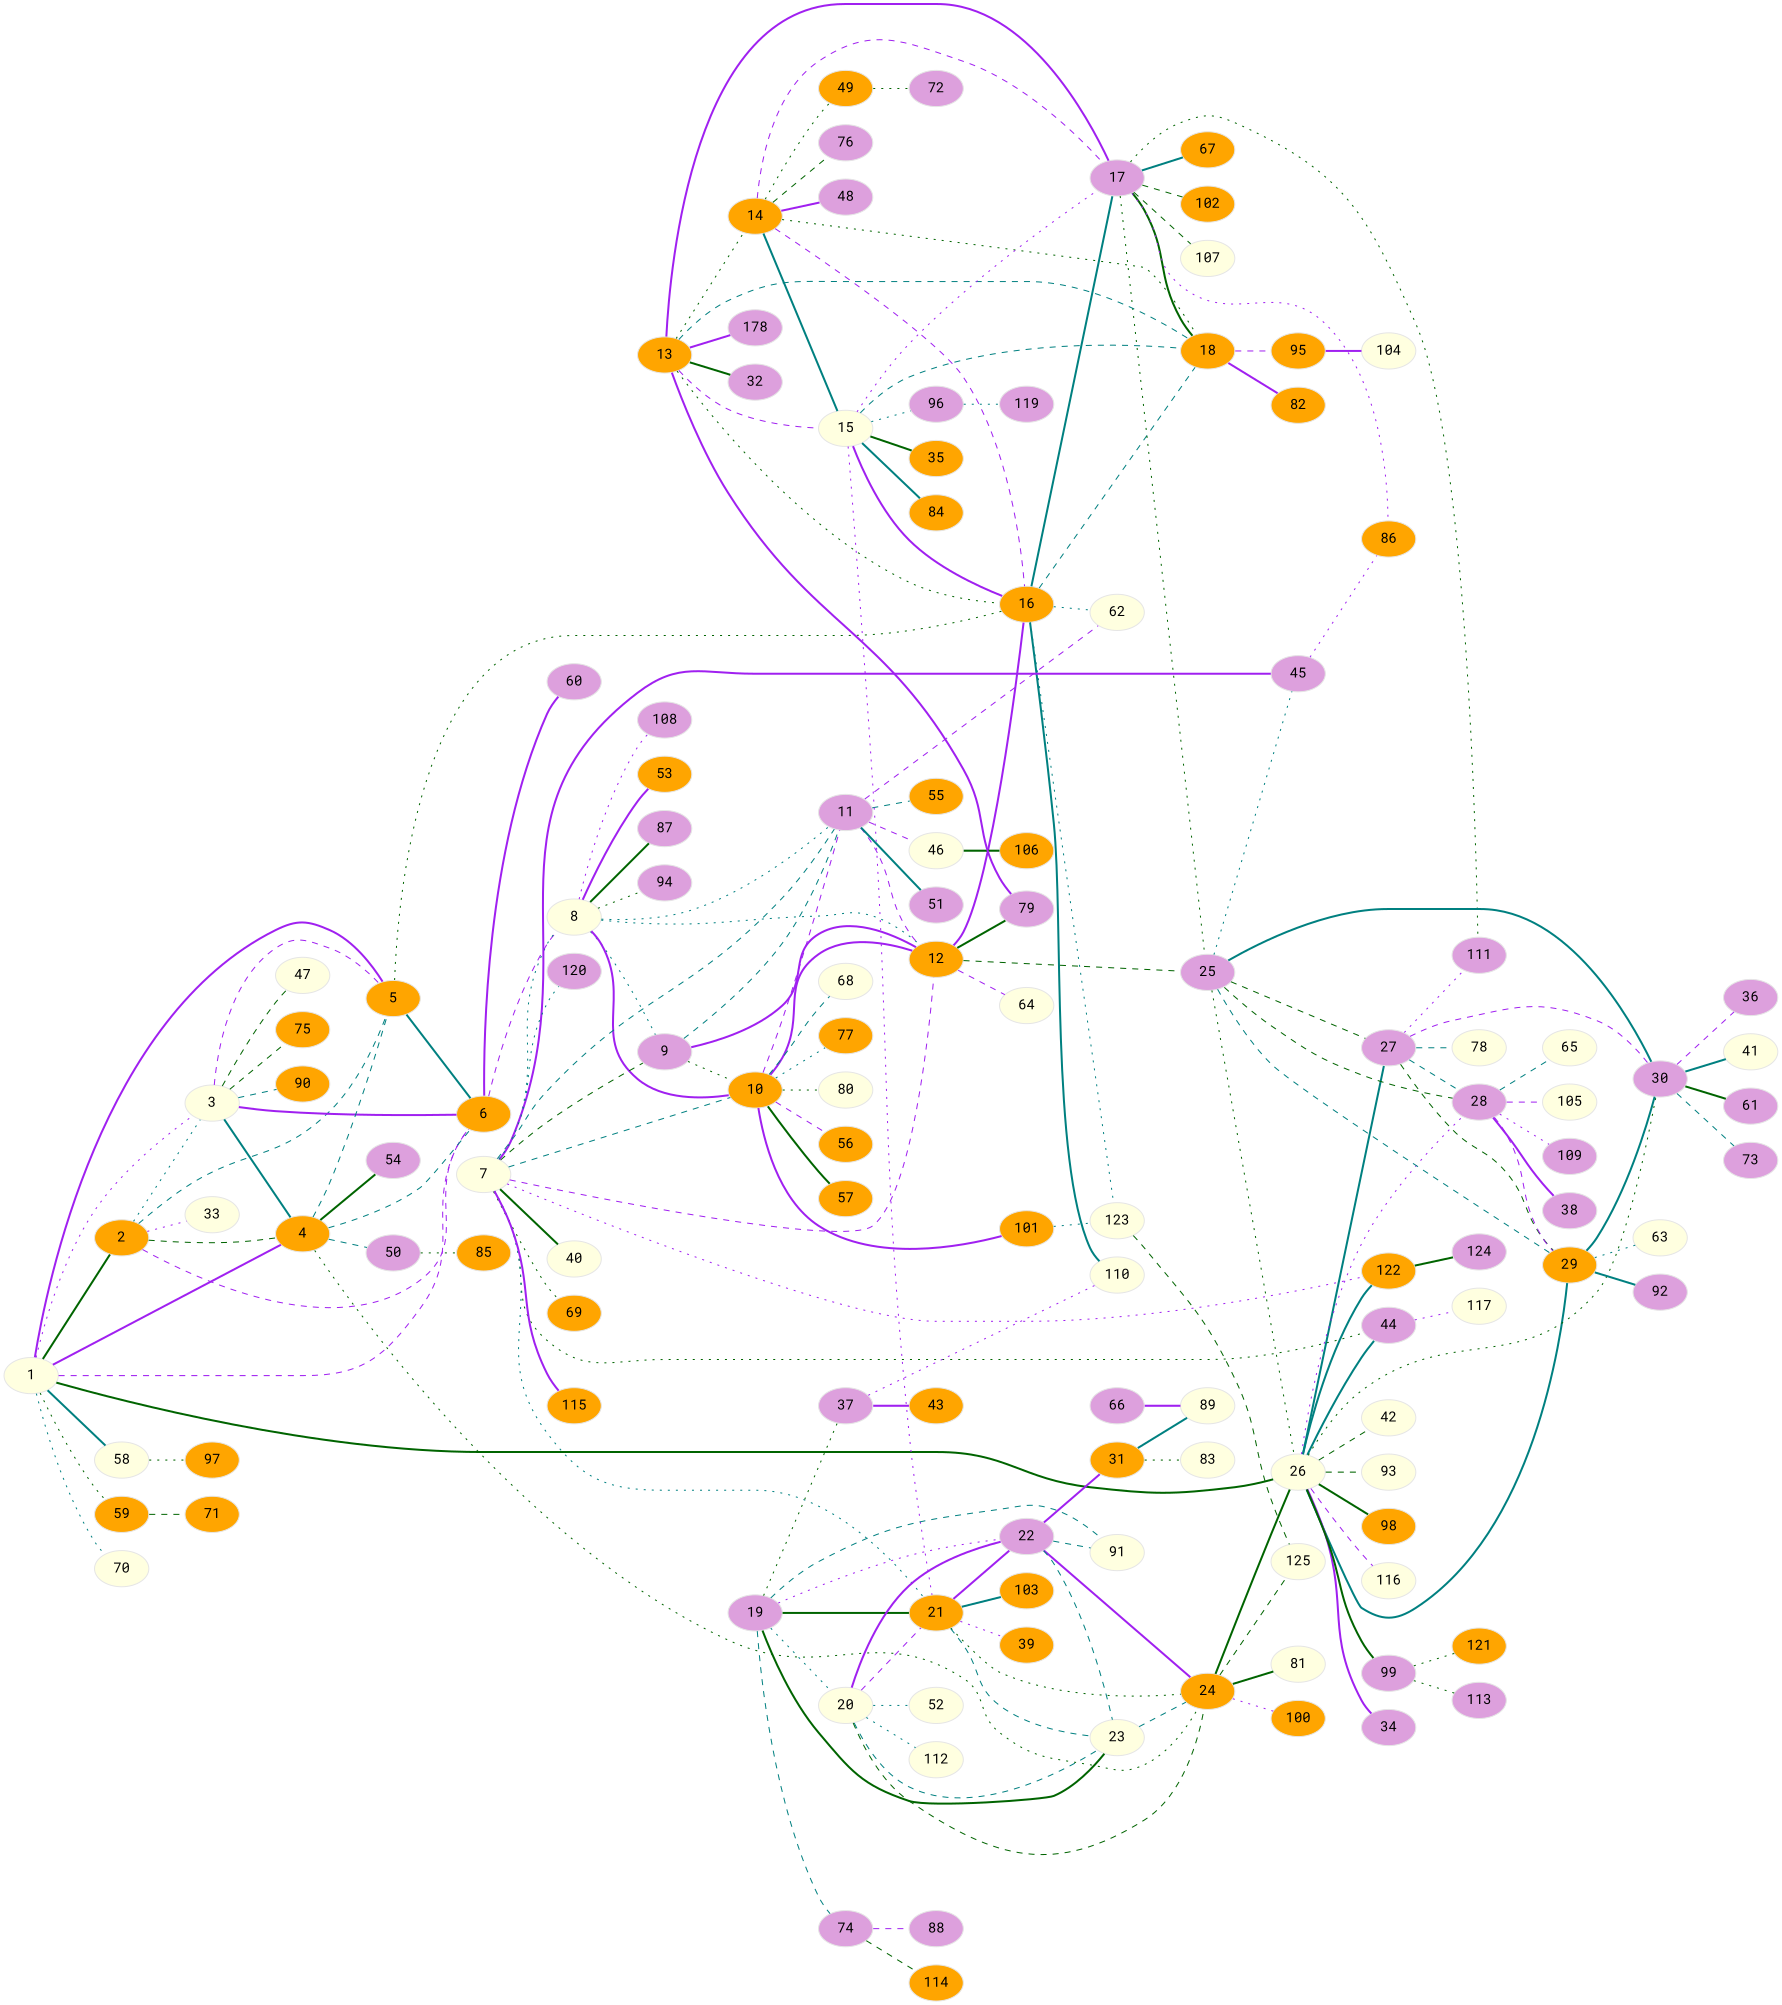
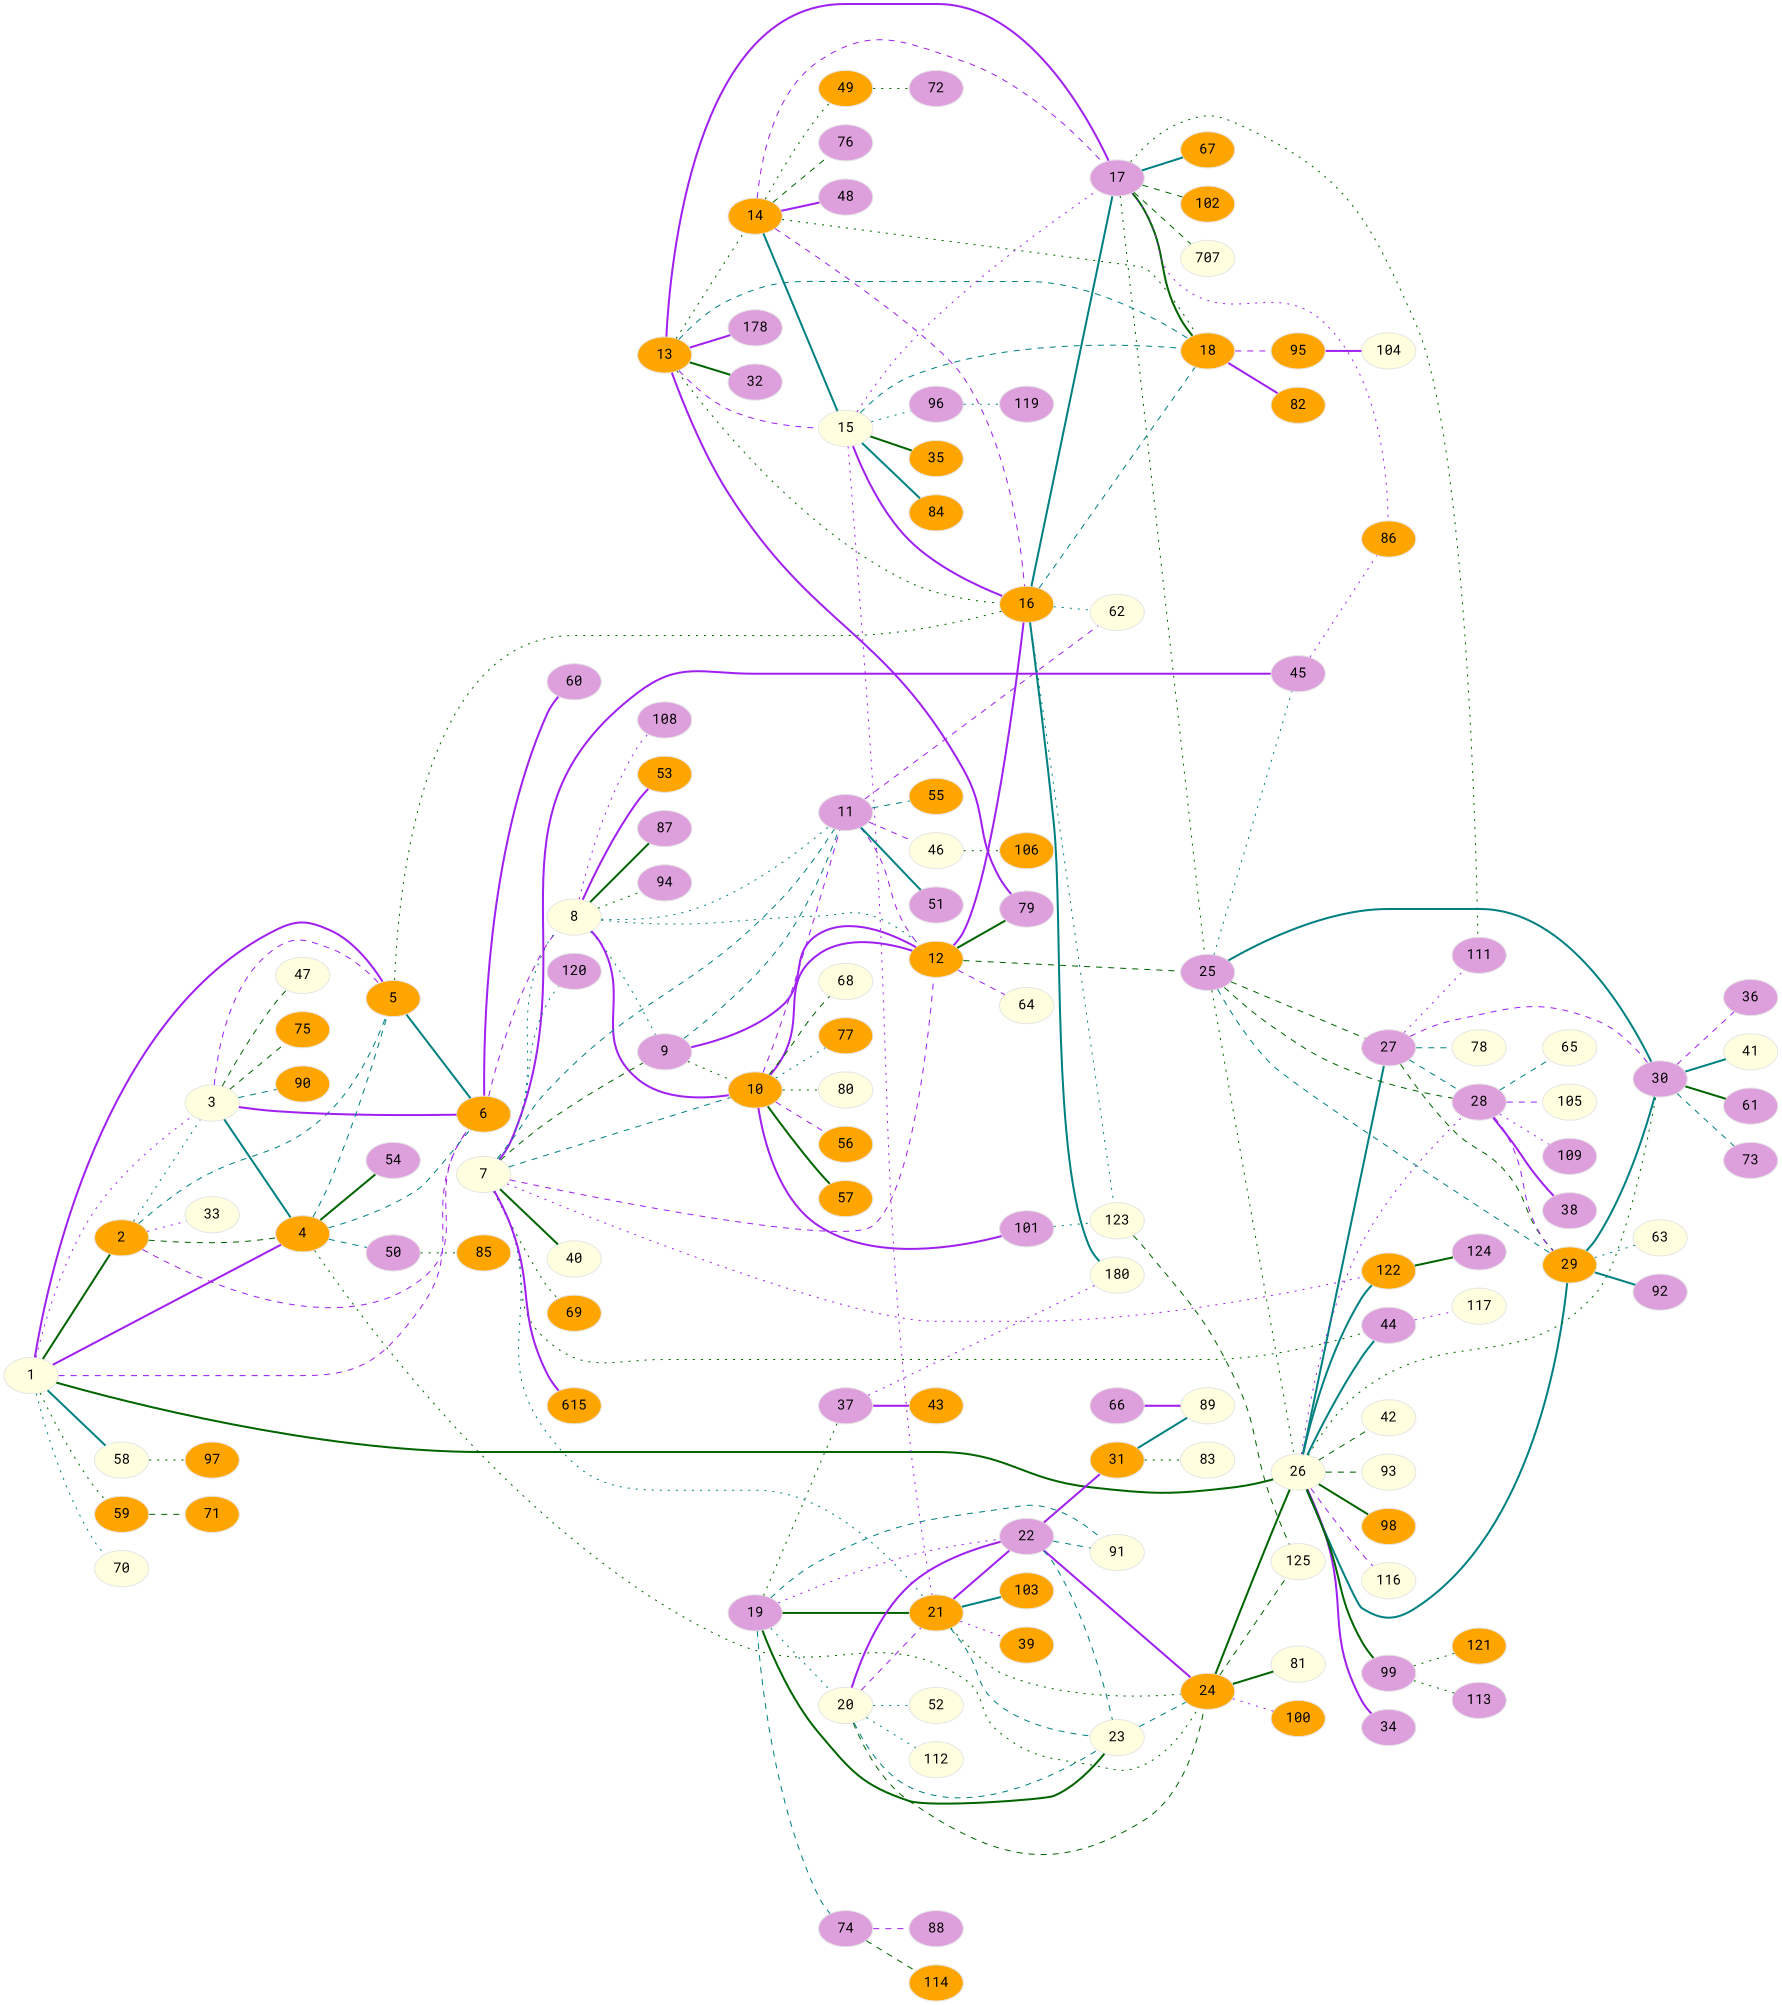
node "107": label "107" -> "707"
edge "46" -- "106": style bold -> dotted
edge "68" -- "10": color teal -> darkgreen
node "101": fillcolor orange -> plum
node "110": label "110" -> "180"
node "115": label "115" -> "615"
